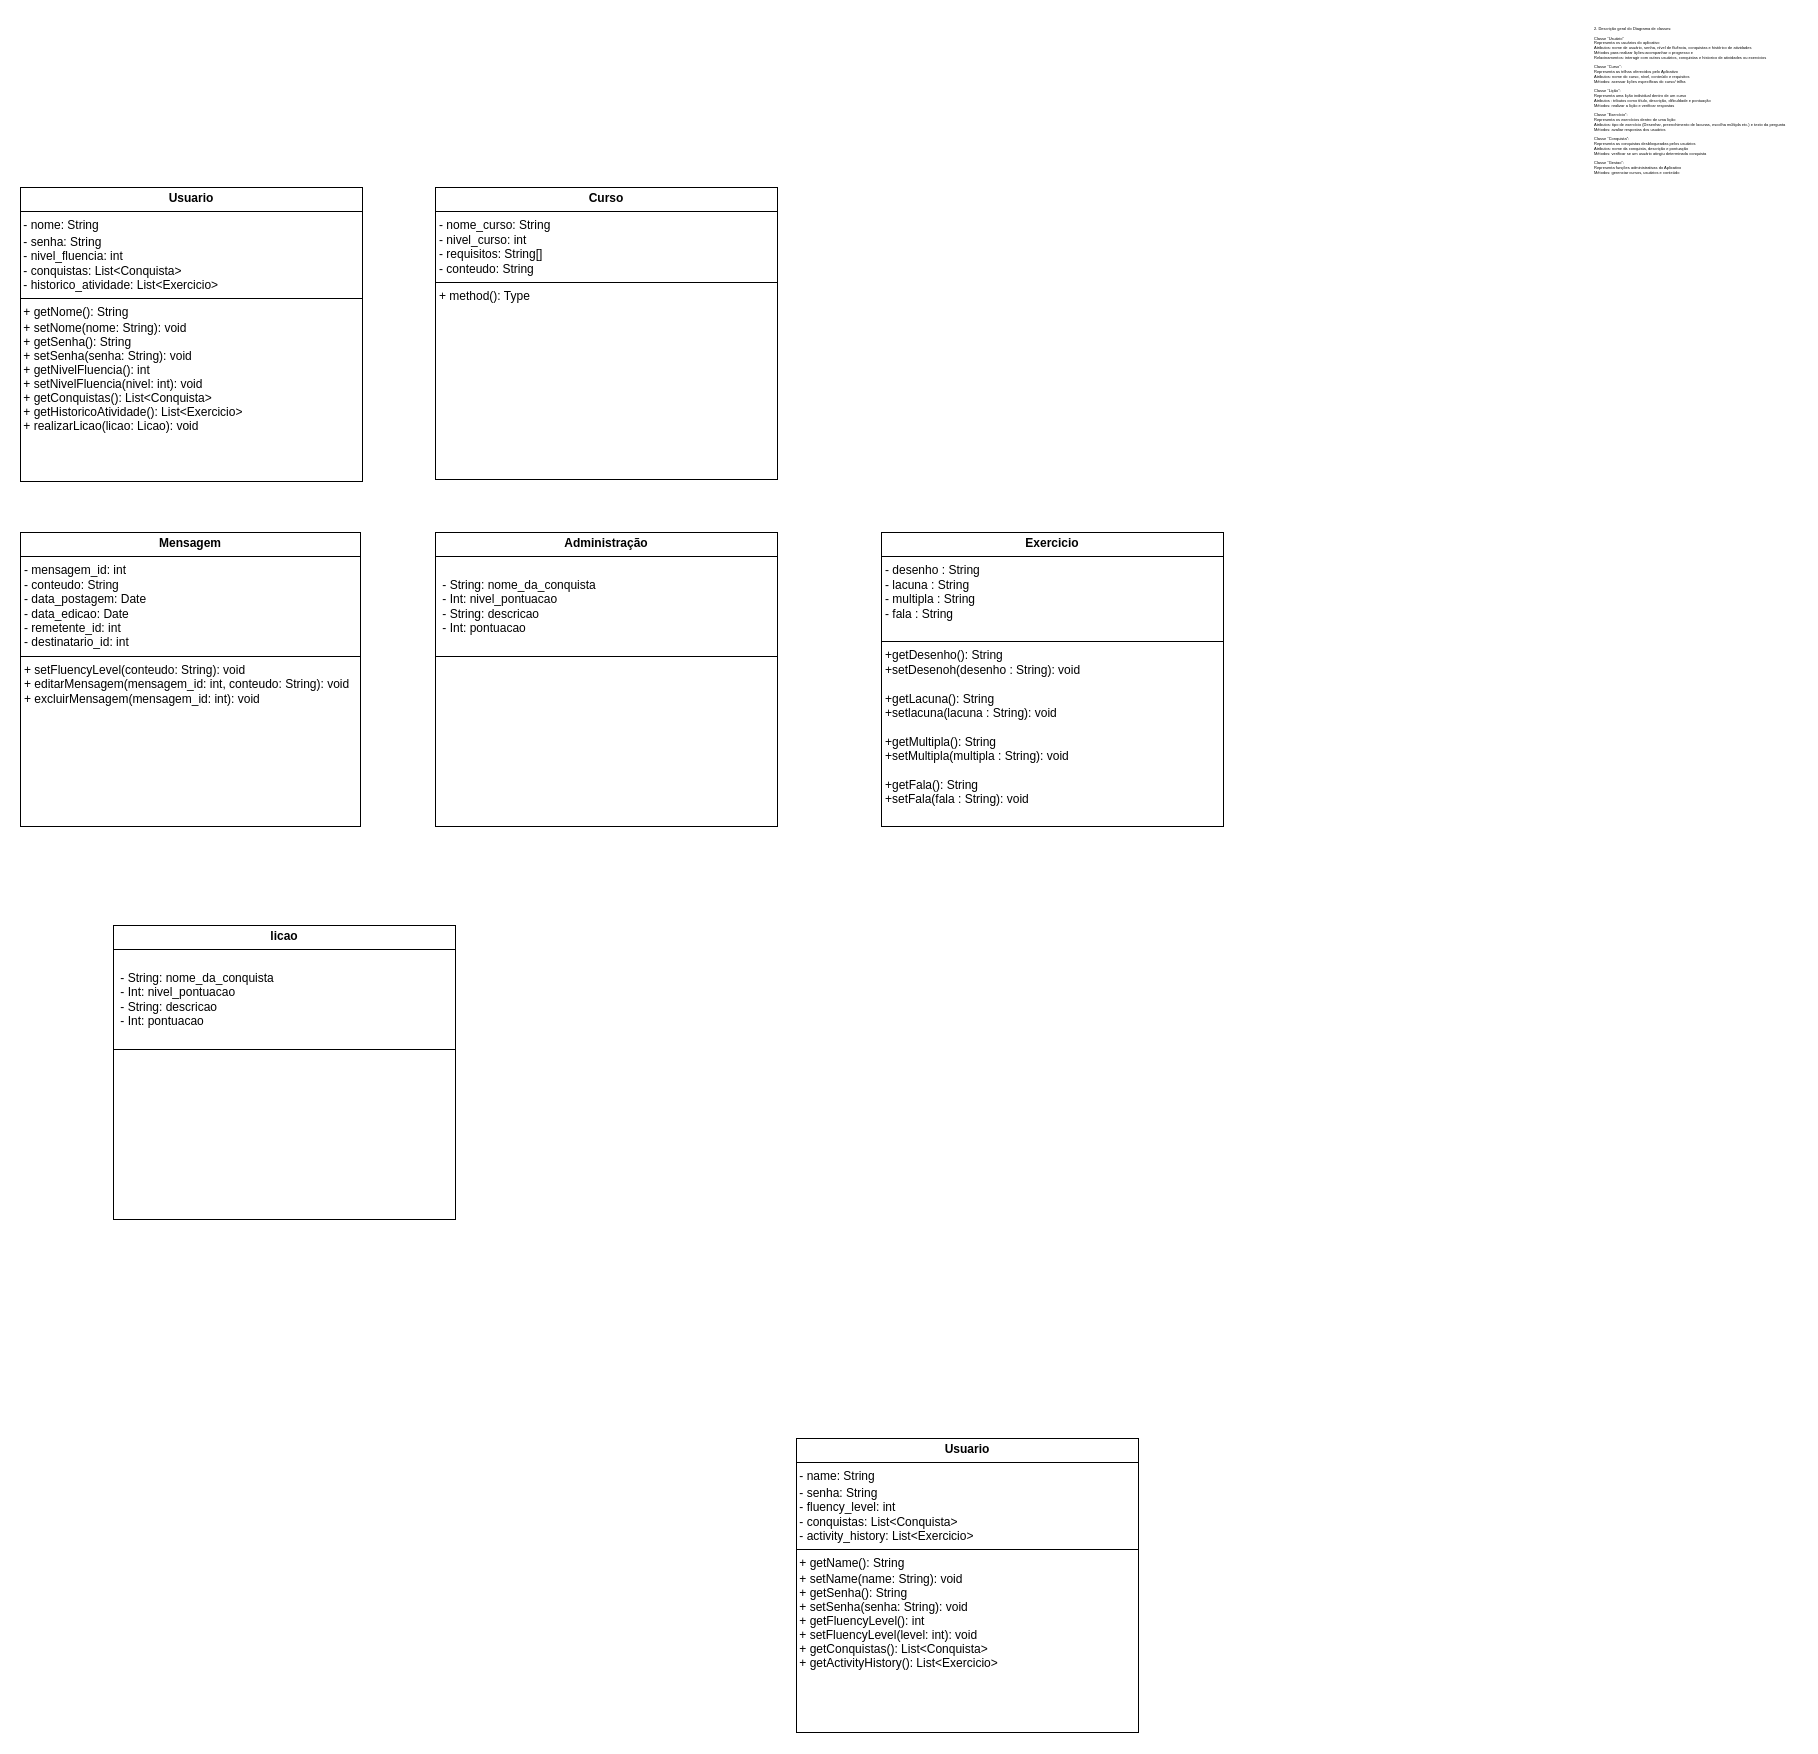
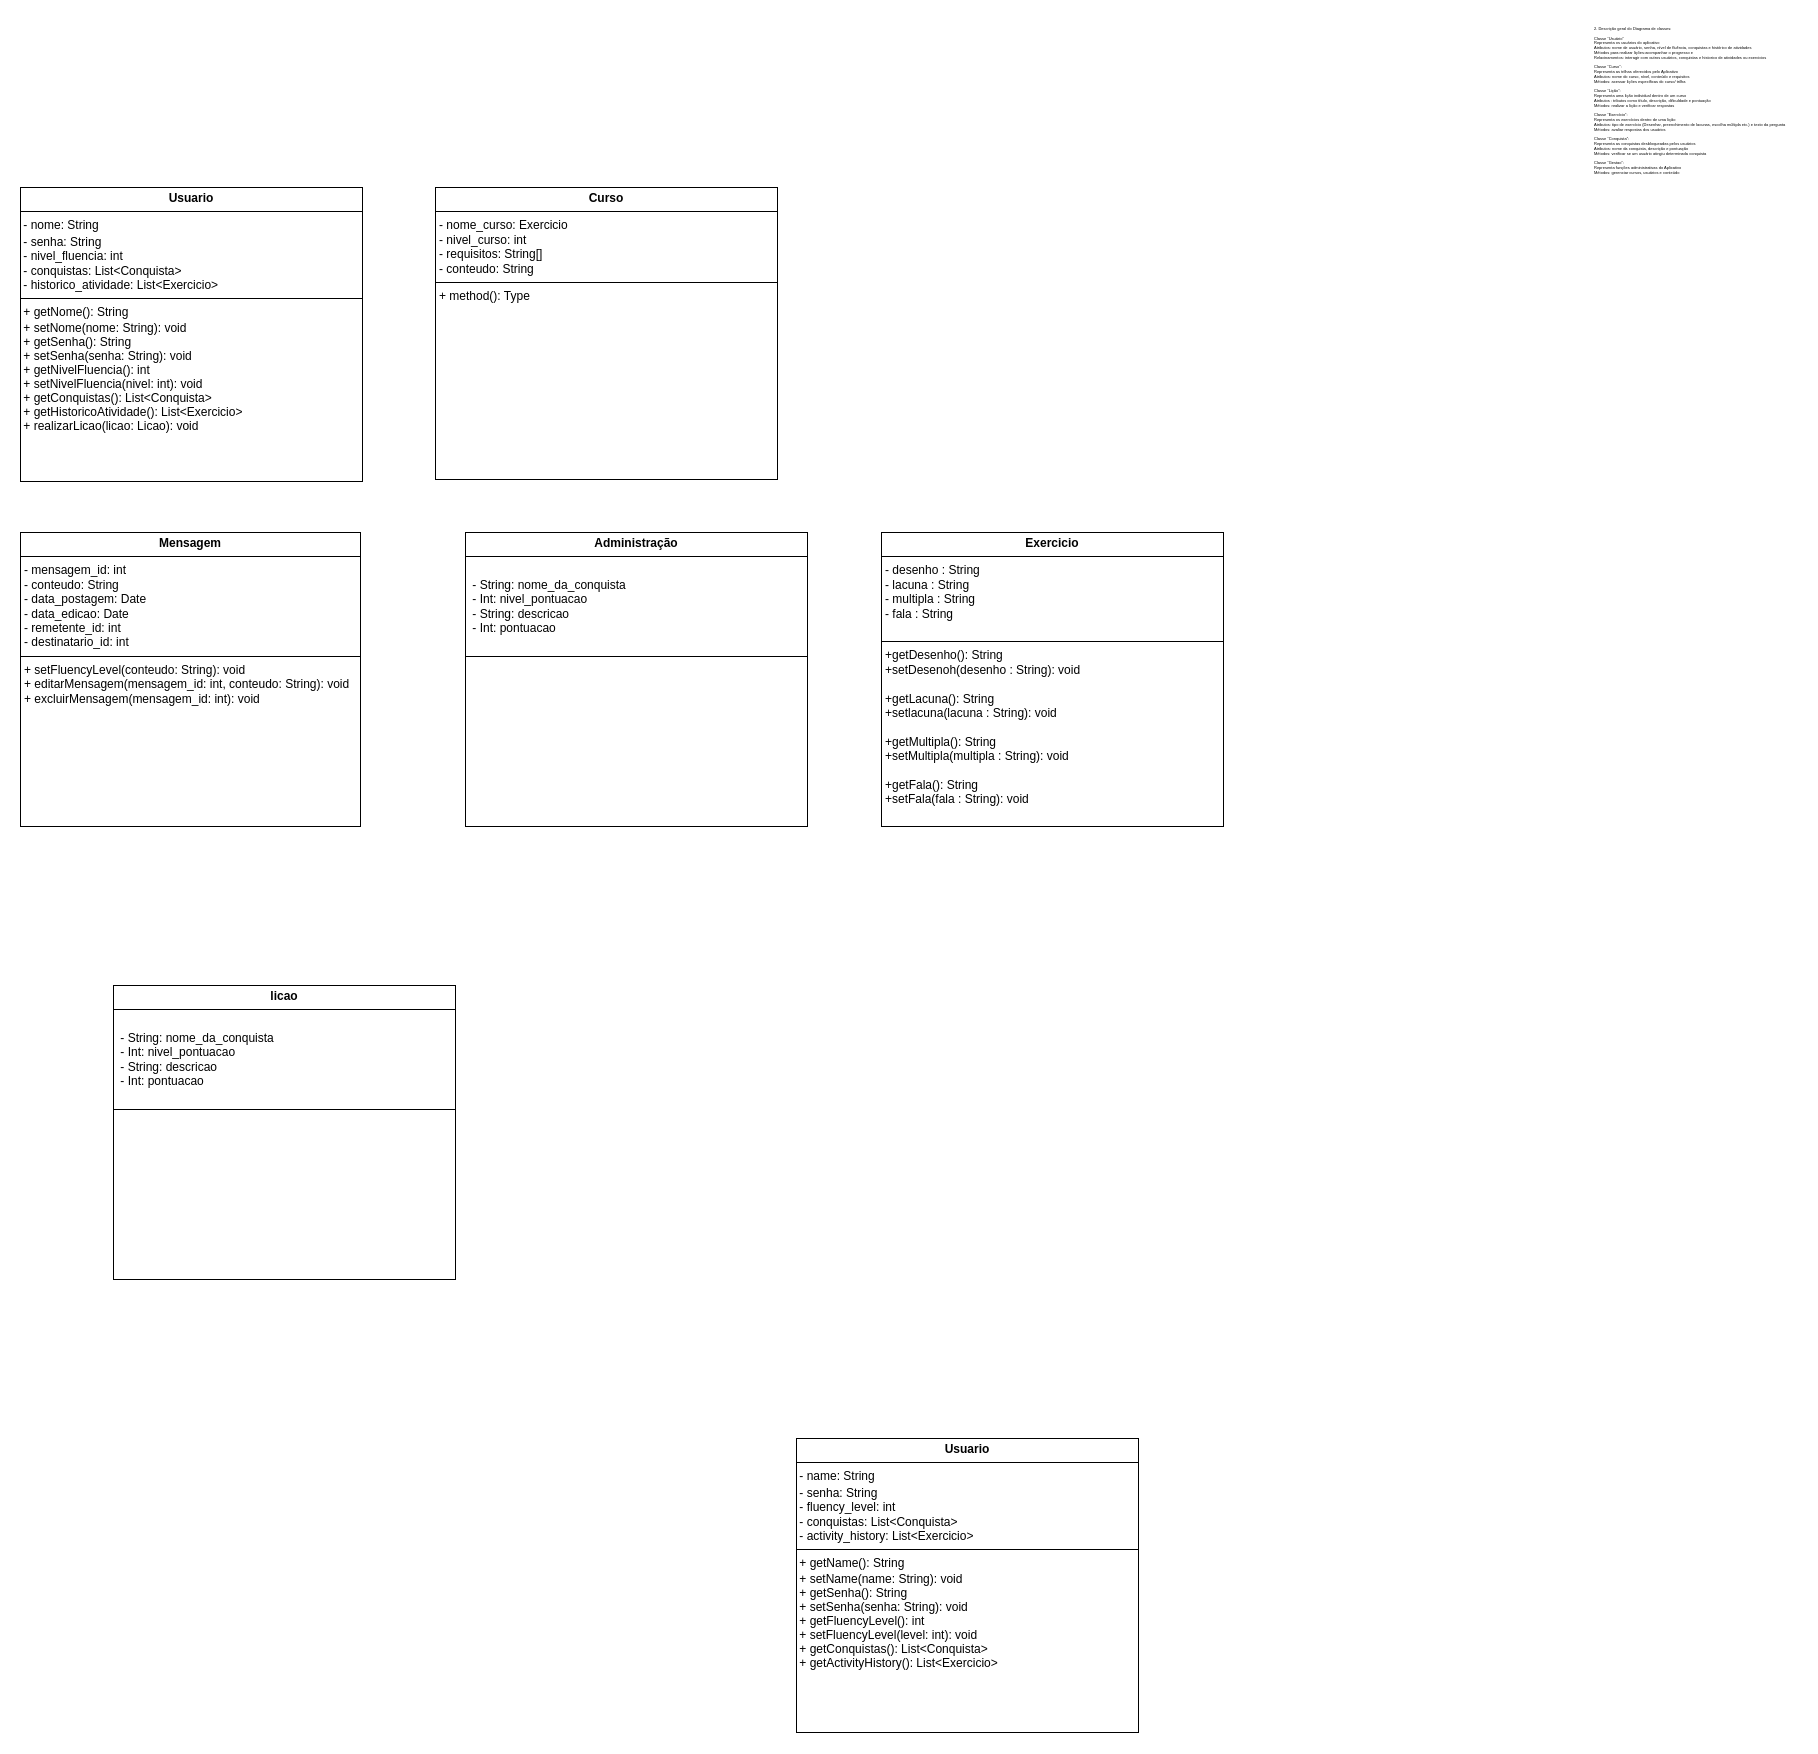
node "Curso - nome_curso: String - nivel_curso: int - requisitos: String[] - conteudo: String + method(): Type": label "Curso - nome_curso: String - nivel_curso: int - requisitos: String[] - conteudo: String + method(): Type" -> "Curso - nome_curso: Exercicio - nivel_curso: int - requisitos: String[] - conteudo: String + method(): Type"
node "Administração - String: nome_da_conquista - Int: nivel_pontuacao - String: descricao - Int: pontuacao": moved (607, 680) -> (637, 680)
node "licao - String: nome_da_conquista - Int: nivel_pontuacao - String: descricao - Int: pontuacao": moved (285, 1073) -> (285, 1133)
